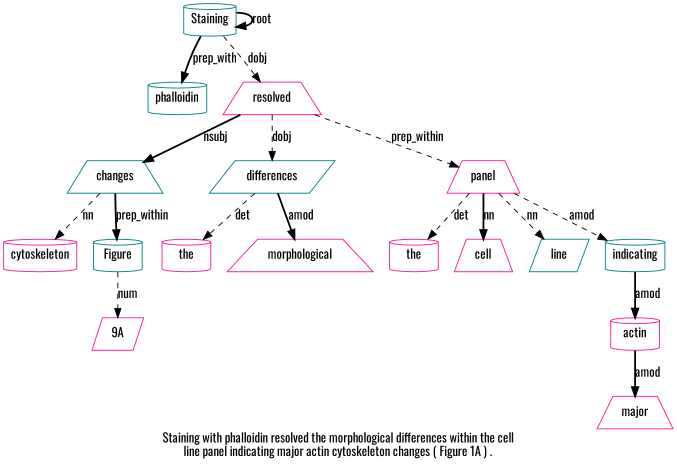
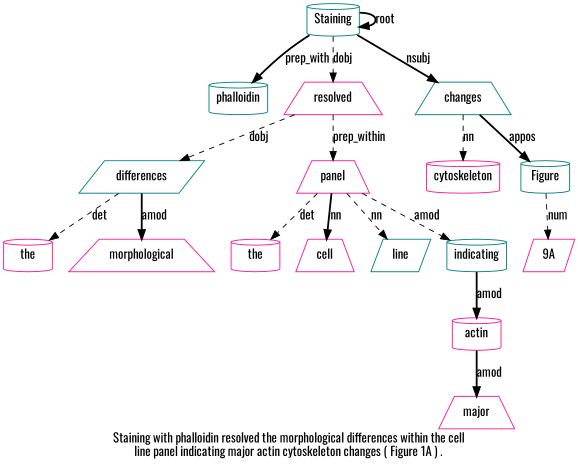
edge "resolved" -> "changes": now "Staining" -> "changes"
edge "changes" -> "Figure": label "prep_within" -> "appos"
